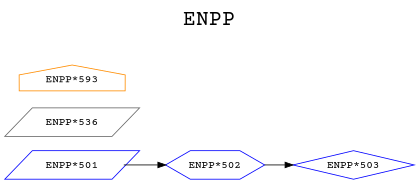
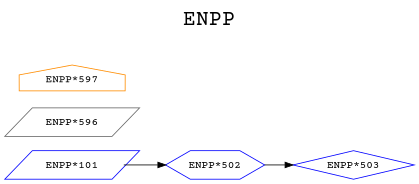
node "ENPP*593": label "ENPP*593" -> "ENPP*597"
node "ENPP*536": label "ENPP*536" -> "ENPP*596"
node "ENPP*501": label "ENPP*501" -> "ENPP*101"
